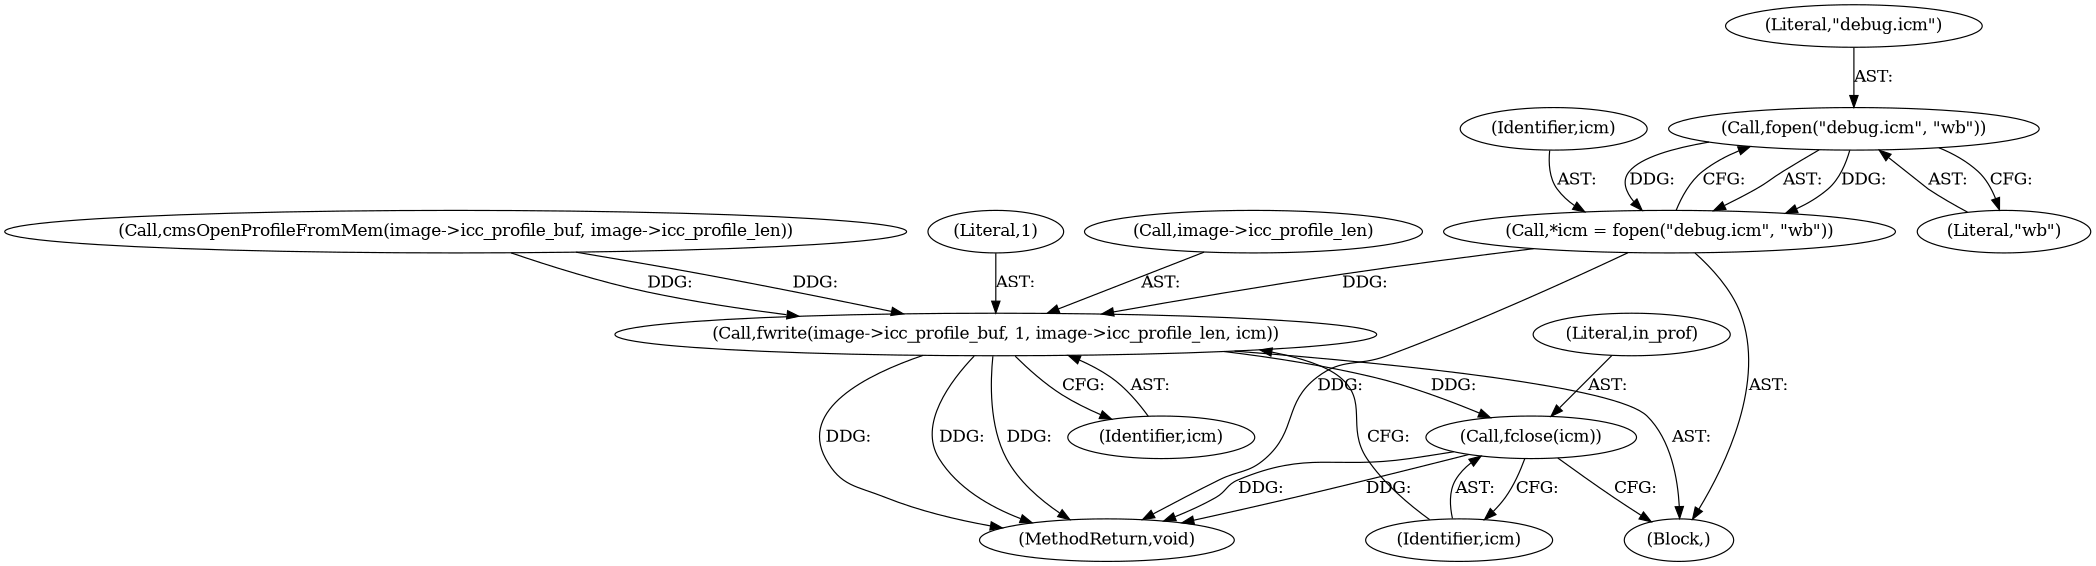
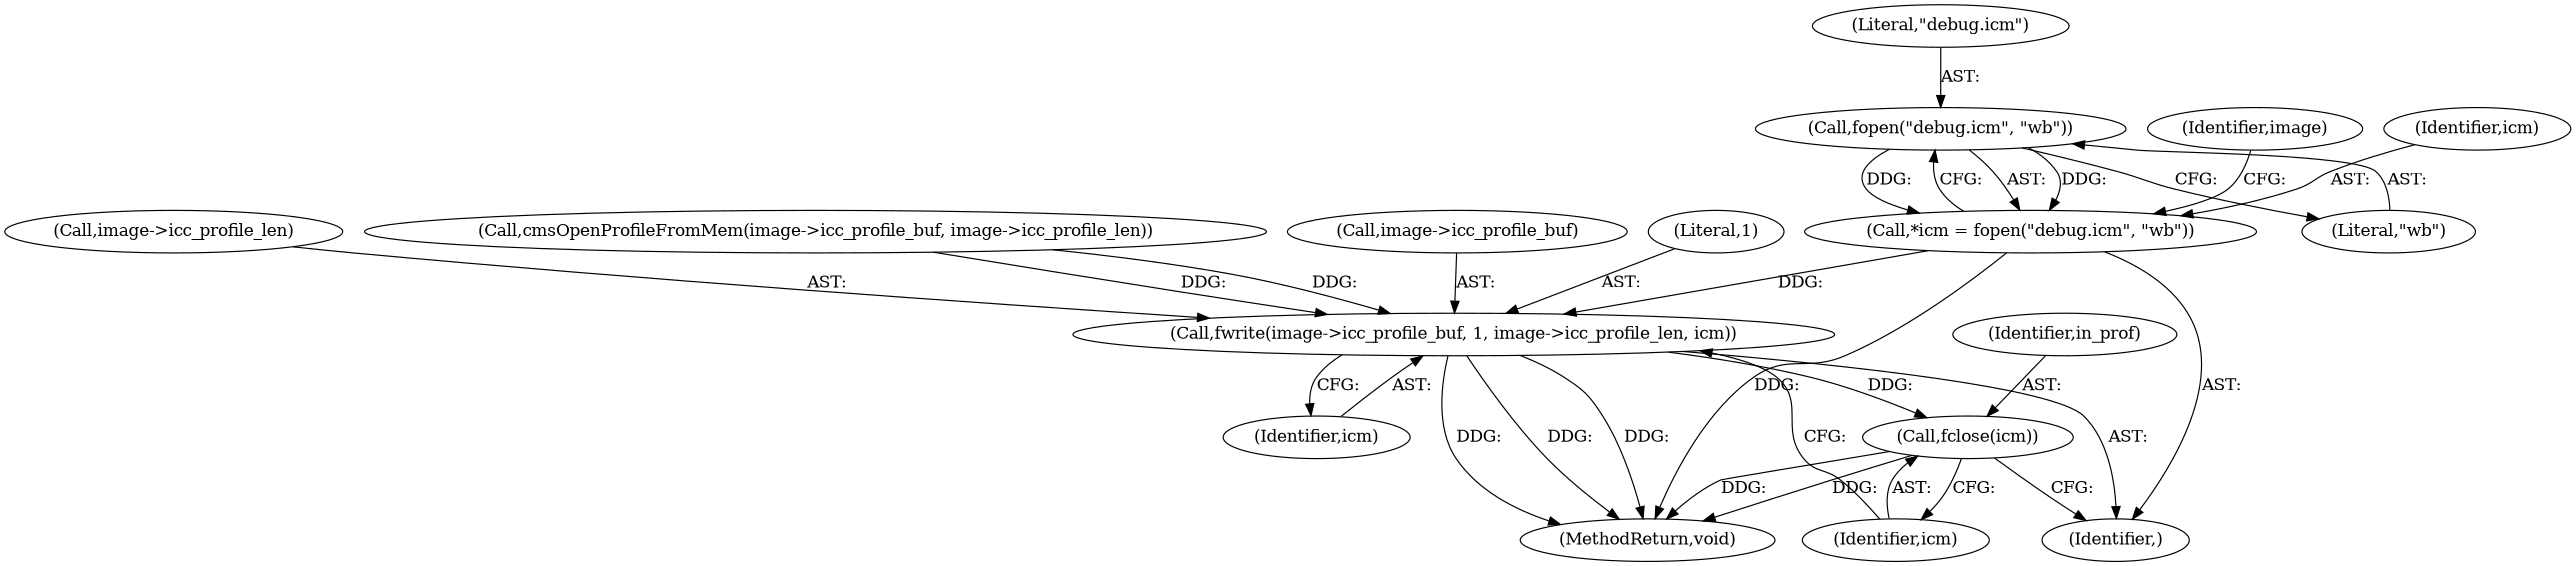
node "(Identifier,image)": added
node "(Call,image->icc_profile_buf)": added
node "(Literal,in_prof)": label "(Literal,in_prof)" -> "(Identifier,in_prof)"
node "(Block,)": label "(Block,)" -> "(Identifier,)"
